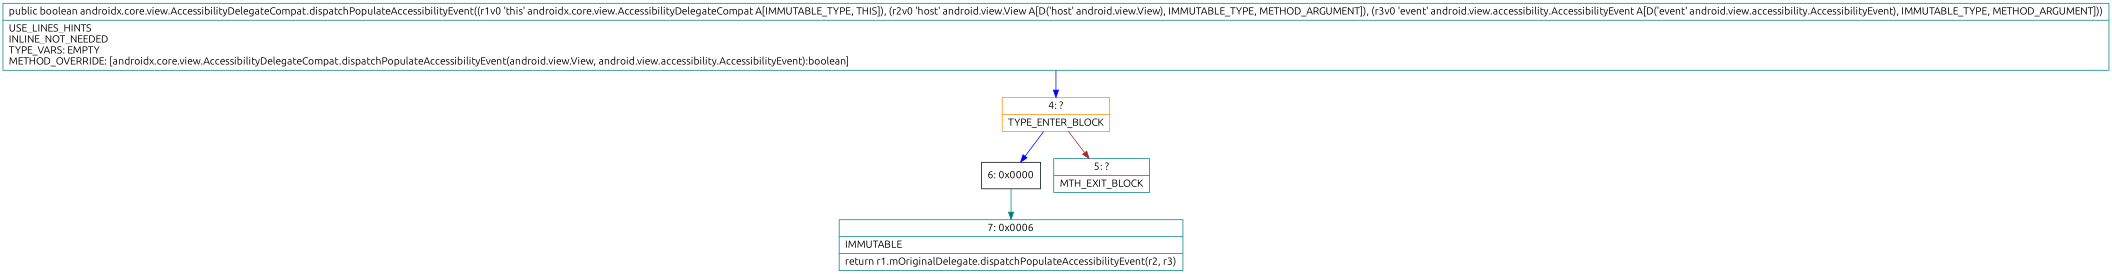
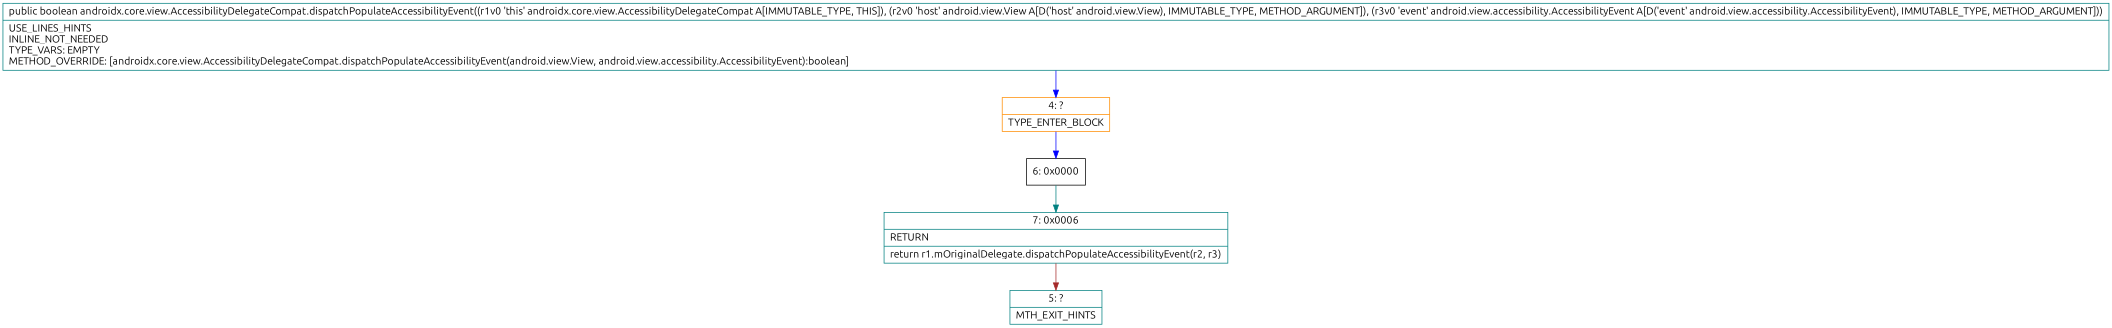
edge "4: ?" -> "5: ?": now "7: 0x0006" -> "5: ?"
node "5: ?": text "MTH_EXIT_BLOCK" -> "MTH_EXIT_HINTS"
node "7: 0x0006": text "IMMUTABLE" -> "RETURN"
